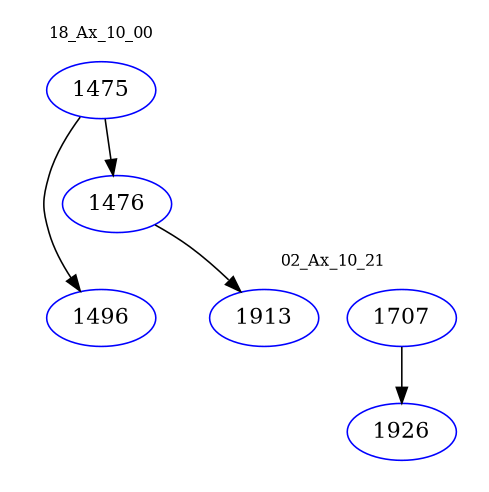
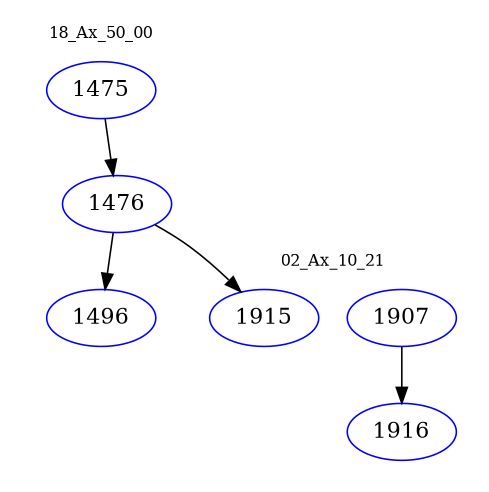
cluster "18_Ax_10_00": label "18_Ax_10_00" -> "18_Ax_50_00"
edge "1475" -> "1496": now "1476" -> "1496"
node "1913": label "1913" -> "1915"
node "1707": label "1707" -> "1907"
node "1926": label "1926" -> "1916"
